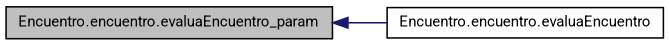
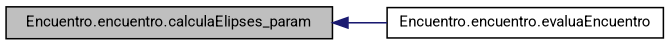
node "Encuentro.encuentro.evaluaEncuentro_param": label "Encuentro.encuentro.evaluaEncuentro_param" -> "Encuentro.encuentro.calculaElipses_param"
